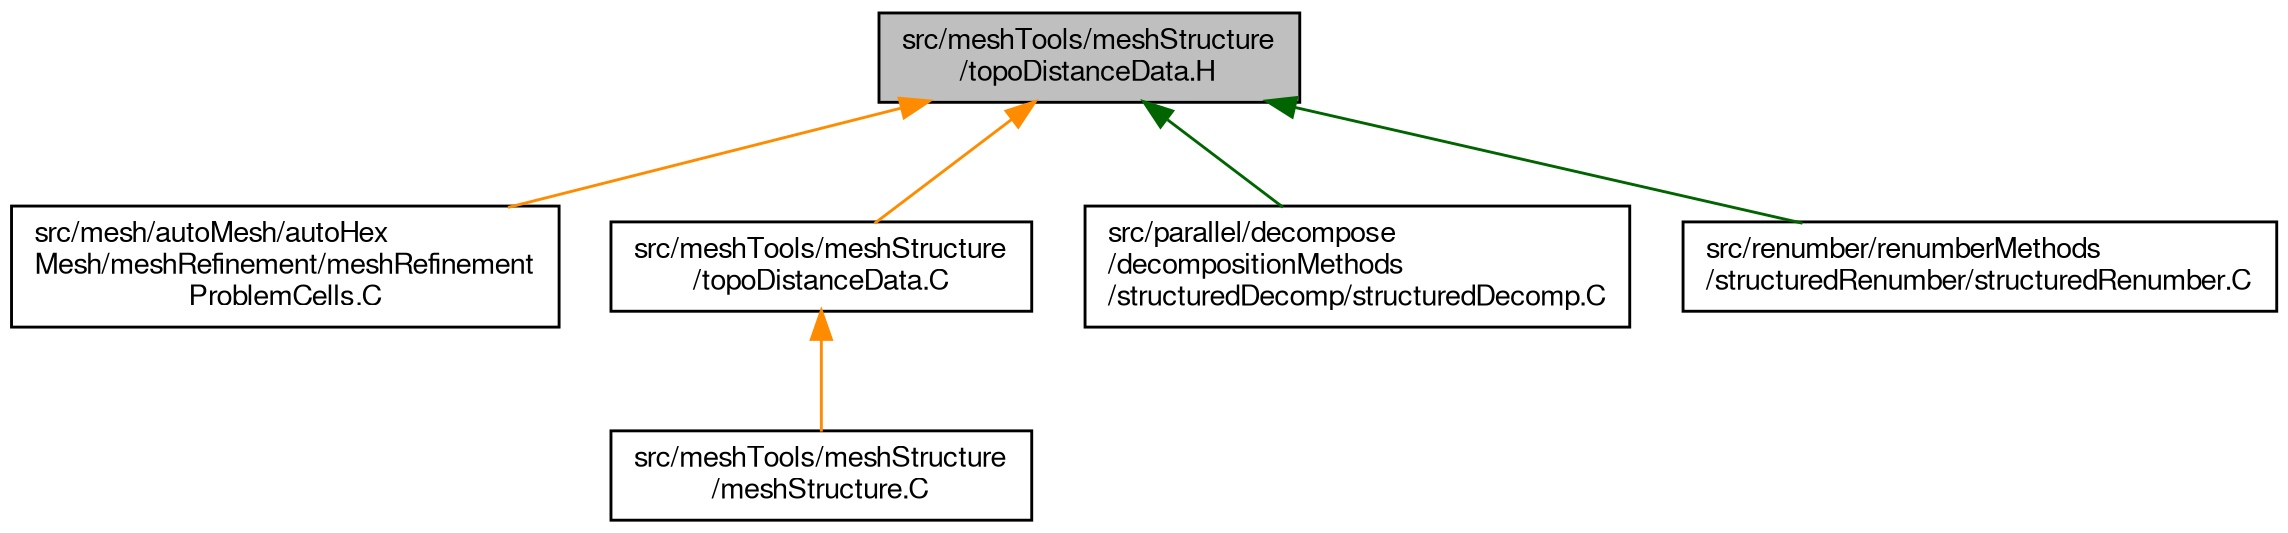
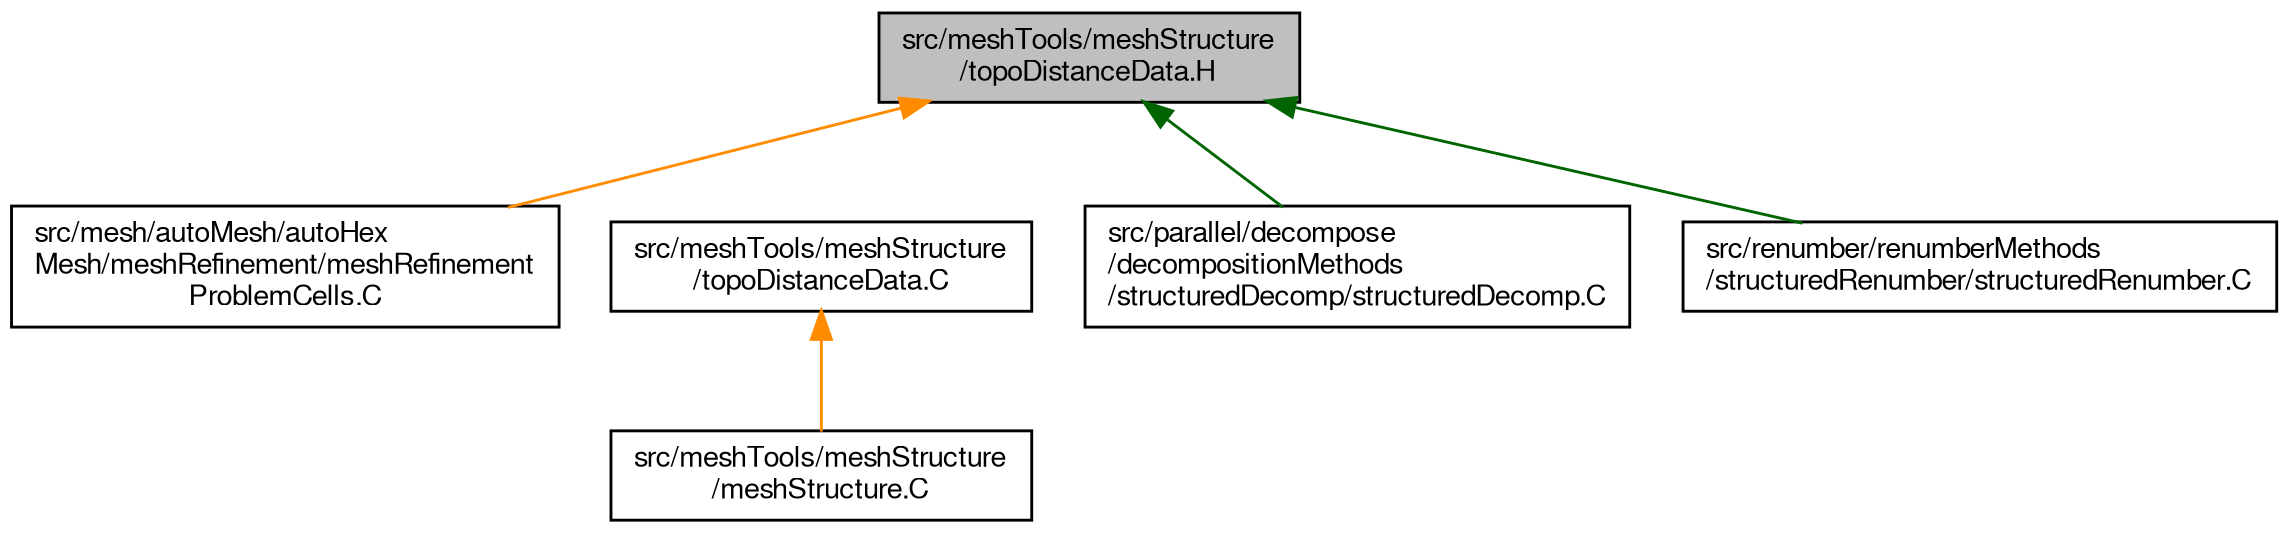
edge "src/meshTools/meshStructure /topoDistanceData.C" -> "src/meshTools/meshStructure /topoDistanceData.H": removed
